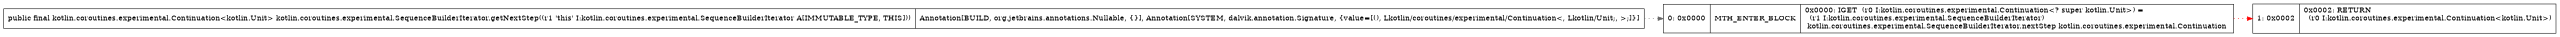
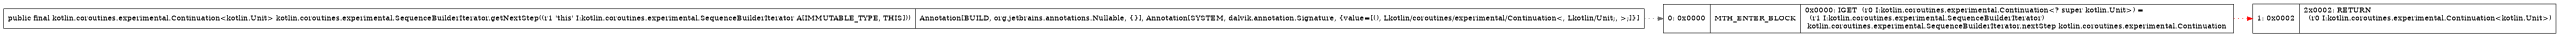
node "1: 0x0002": text "0x0002: RETURN" -> "2x0002: RETURN"
